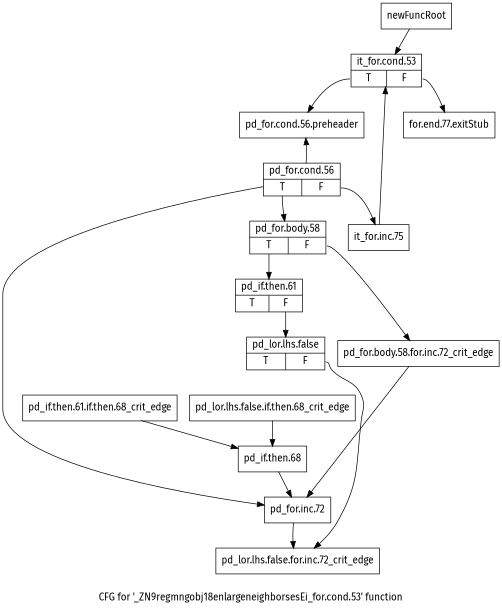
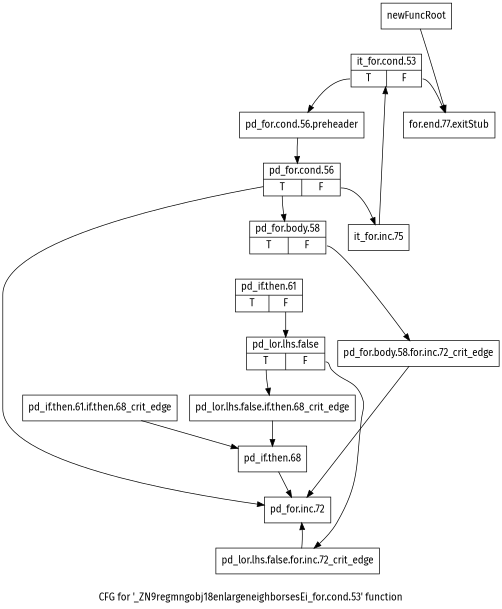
edge "newFuncRoot" -> "it_for.cond.53": now "newFuncRoot" -> "for.end.77.exitStub"
edge "pd_for.cond.56" -> "pd_for.cond.56.preheader": reversed
edge "pd_for.body.58" -> "pd_if.then.61": removed
edge "pd_lor.lhs.false" -> "pd_lor.lhs.false.if.then.68_crit_edge": added
edge "pd_for.inc.72" -> "pd_lor.lhs.false.for.inc.72_crit_edge": reversed
